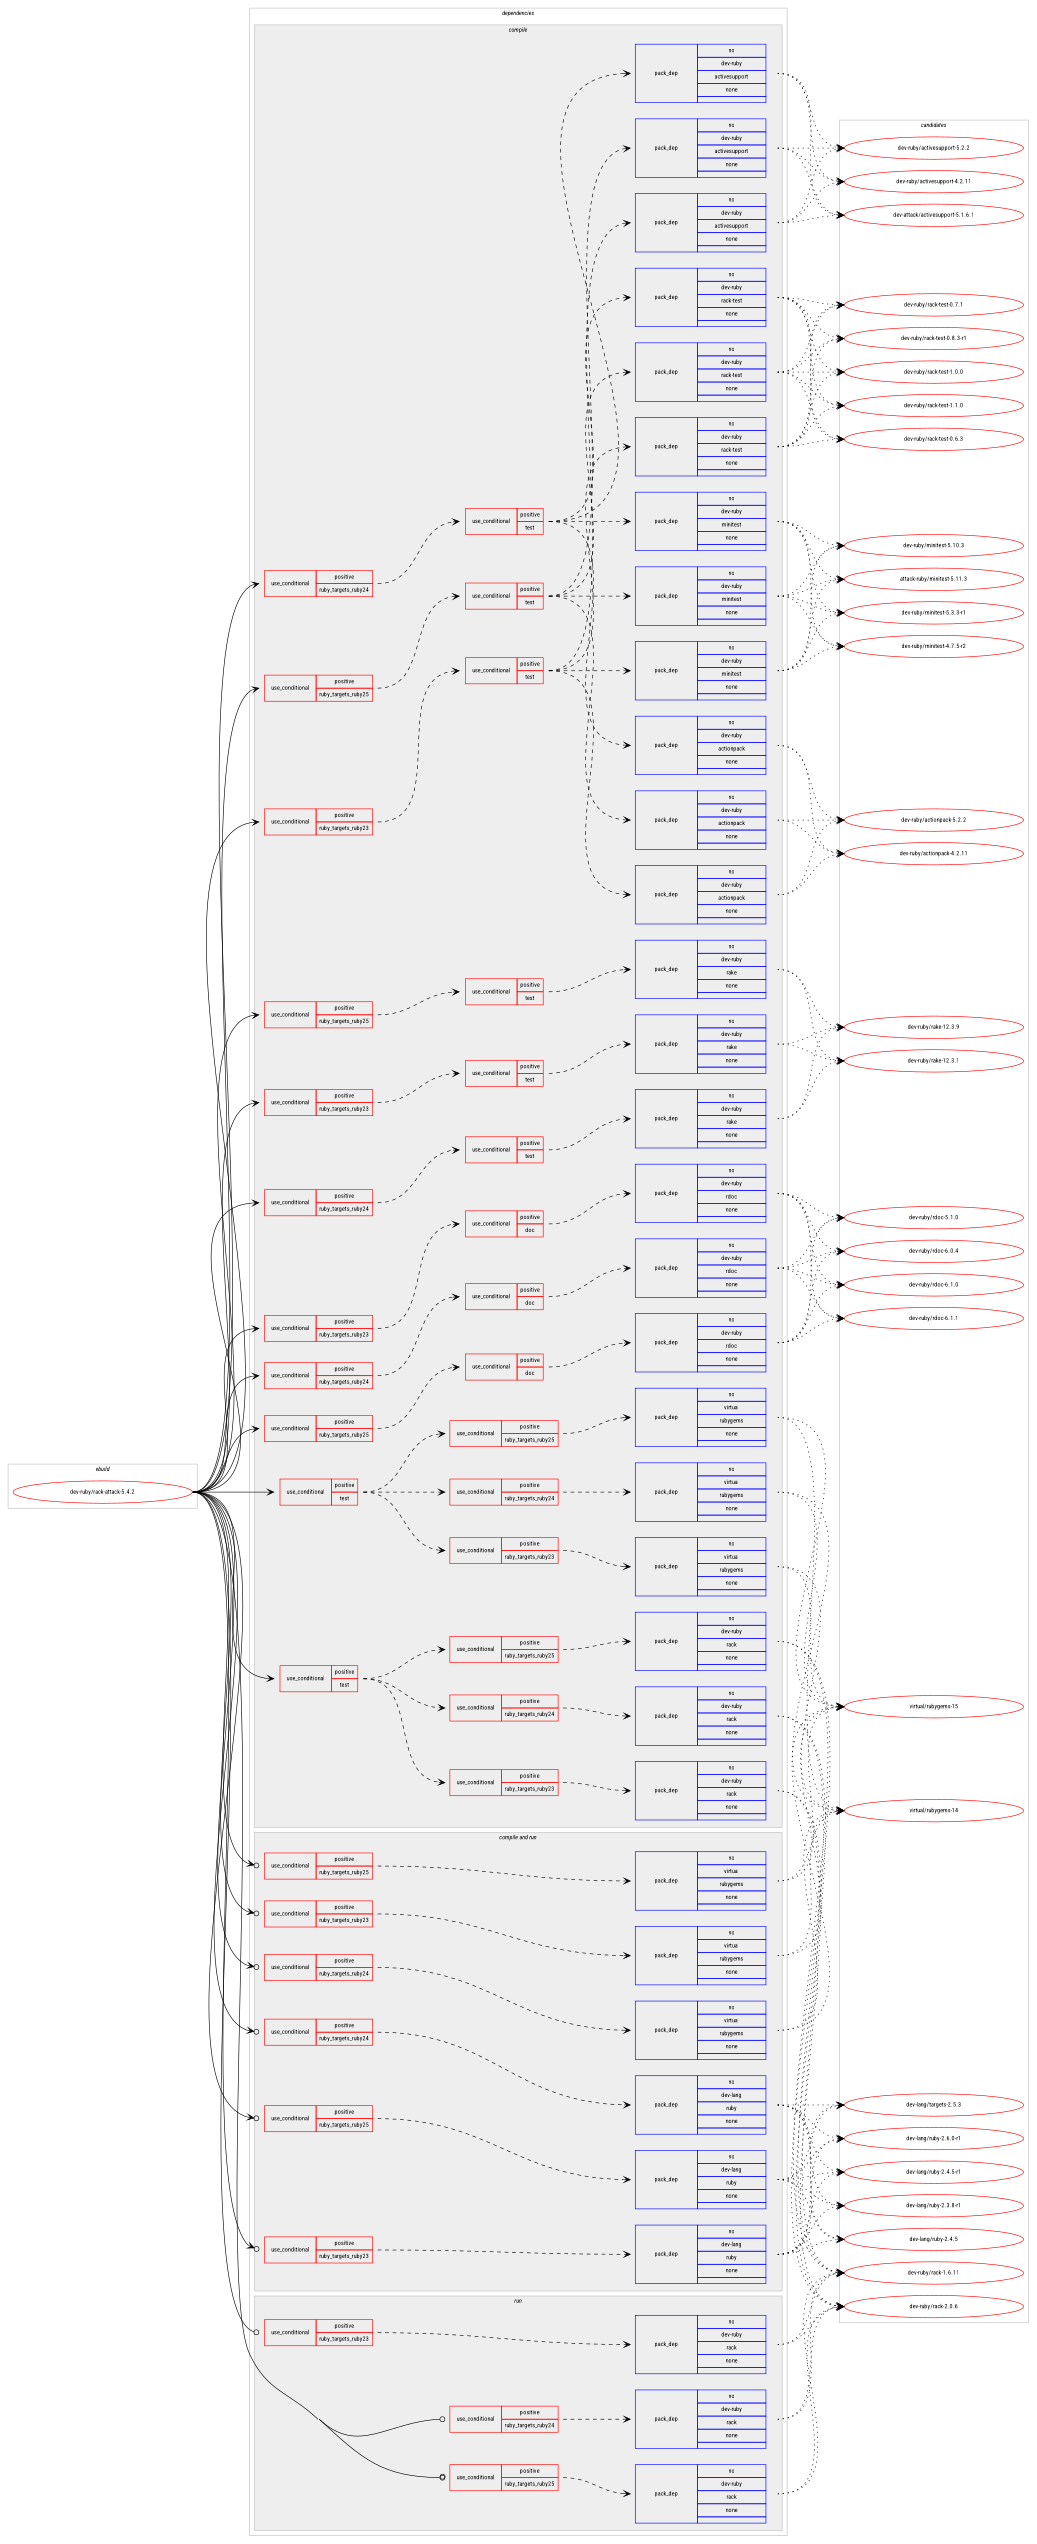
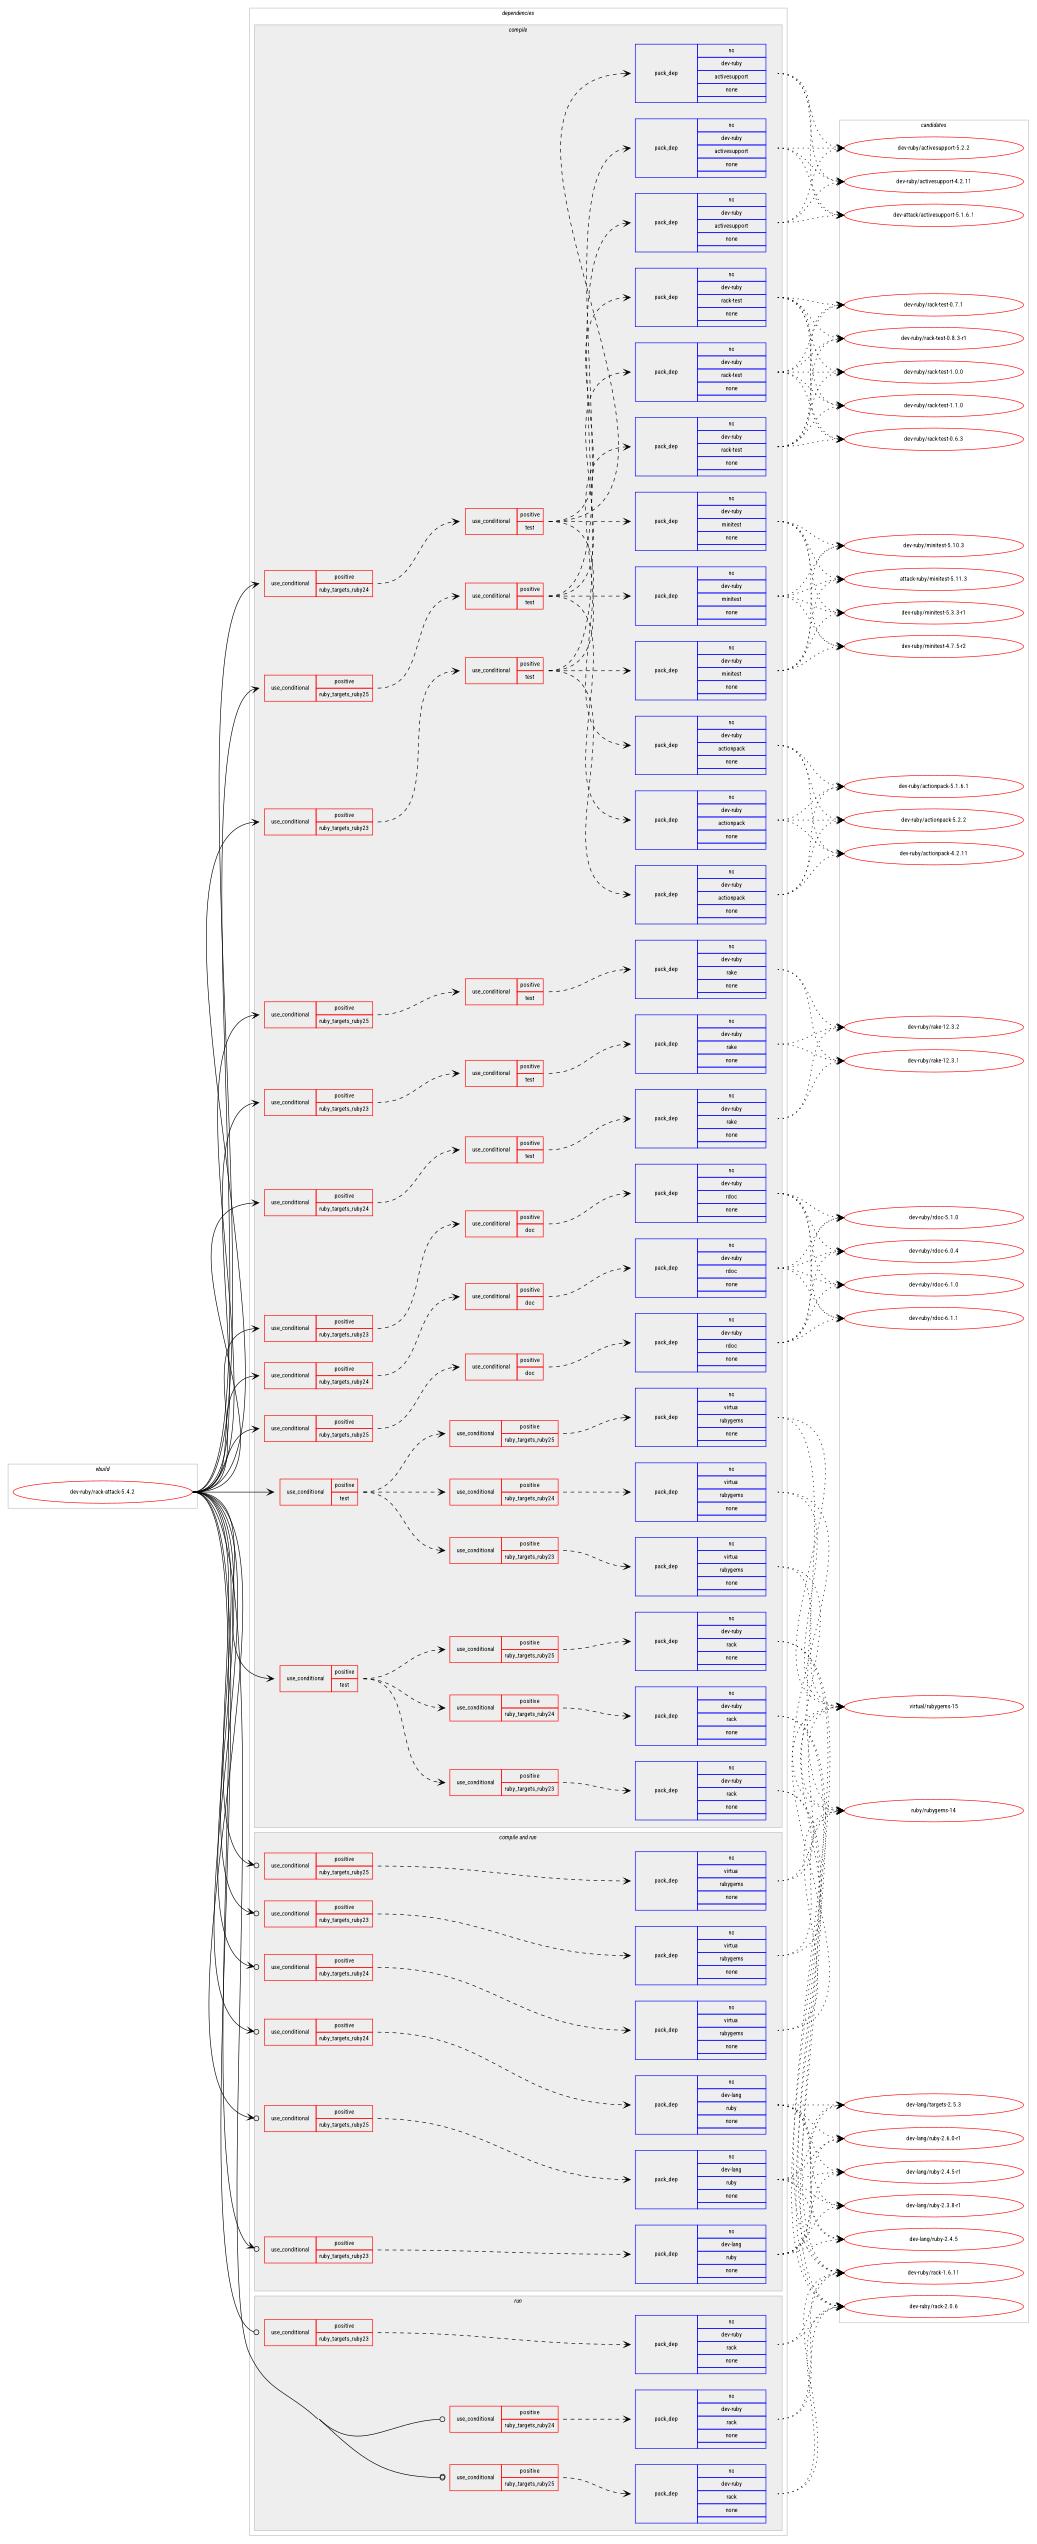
node "dev-ruby/actionpack-5.1.6.1": added
node "dev-ruby/rake-12.3.9": label "dev-ruby/rake-12.3.9" -> "dev-ruby/rake-12.3.2"
node "virtual/rubygems-14": label "virtual/rubygems-14" -> "ruby/rubygems-14"
